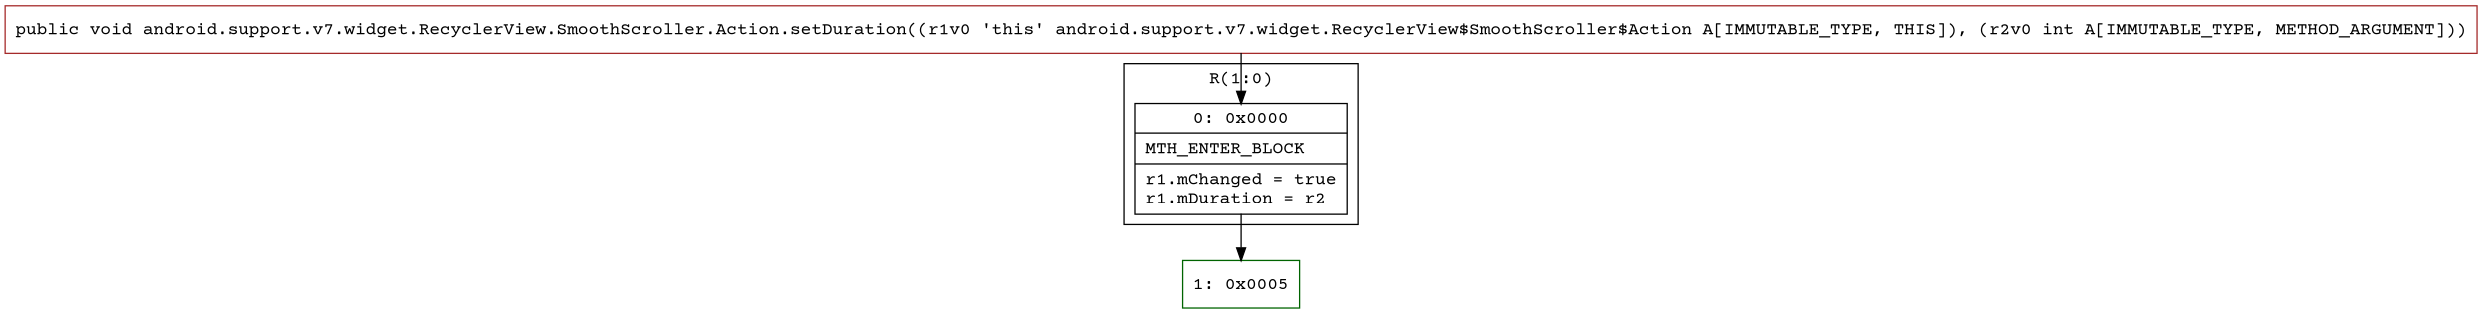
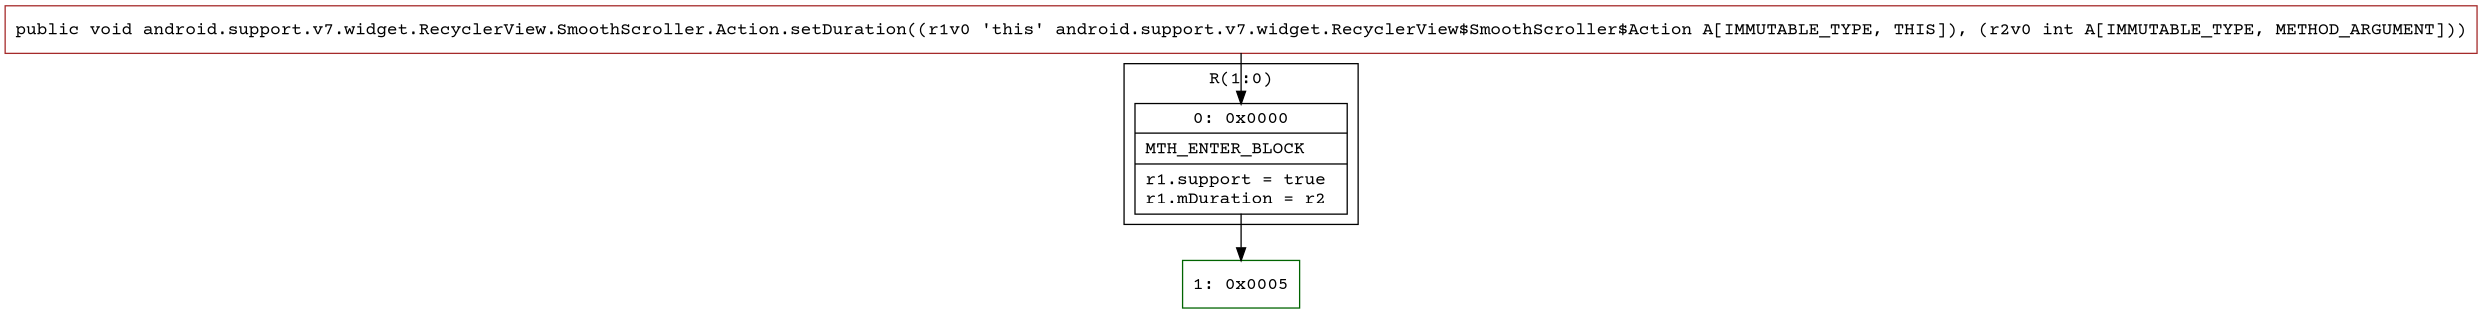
node "0: 0x0000": text "r1.mChanged = true" -> "r1.support = true"
